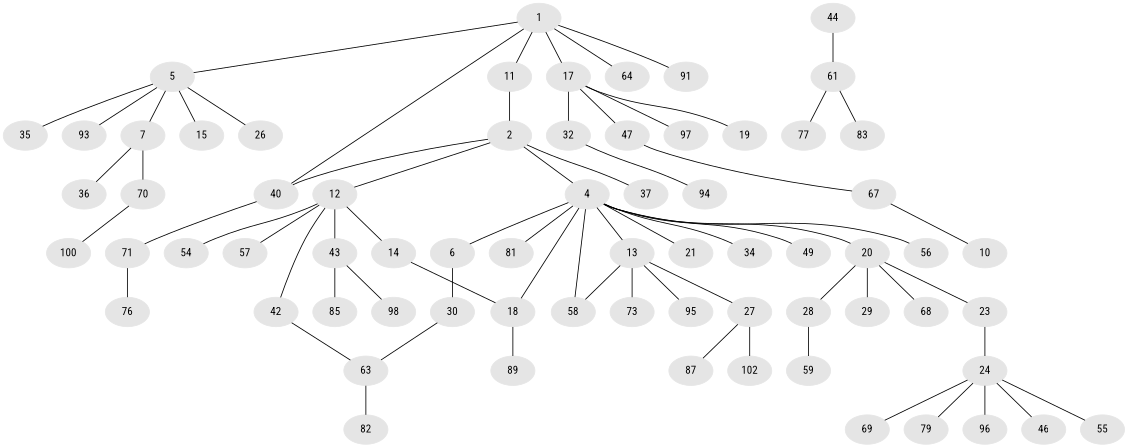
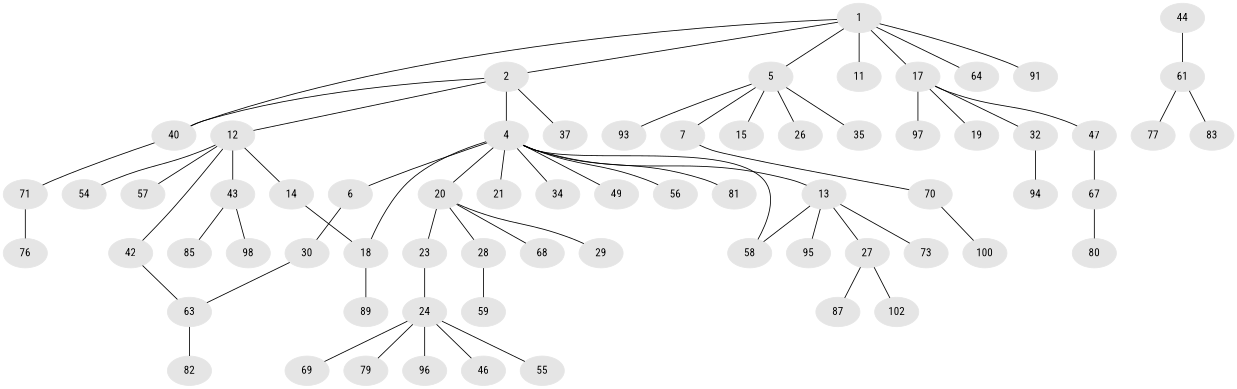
edge "11" -- "2": now "1" -- "2"
node "36": removed
node "10": label "10" -> "80"
